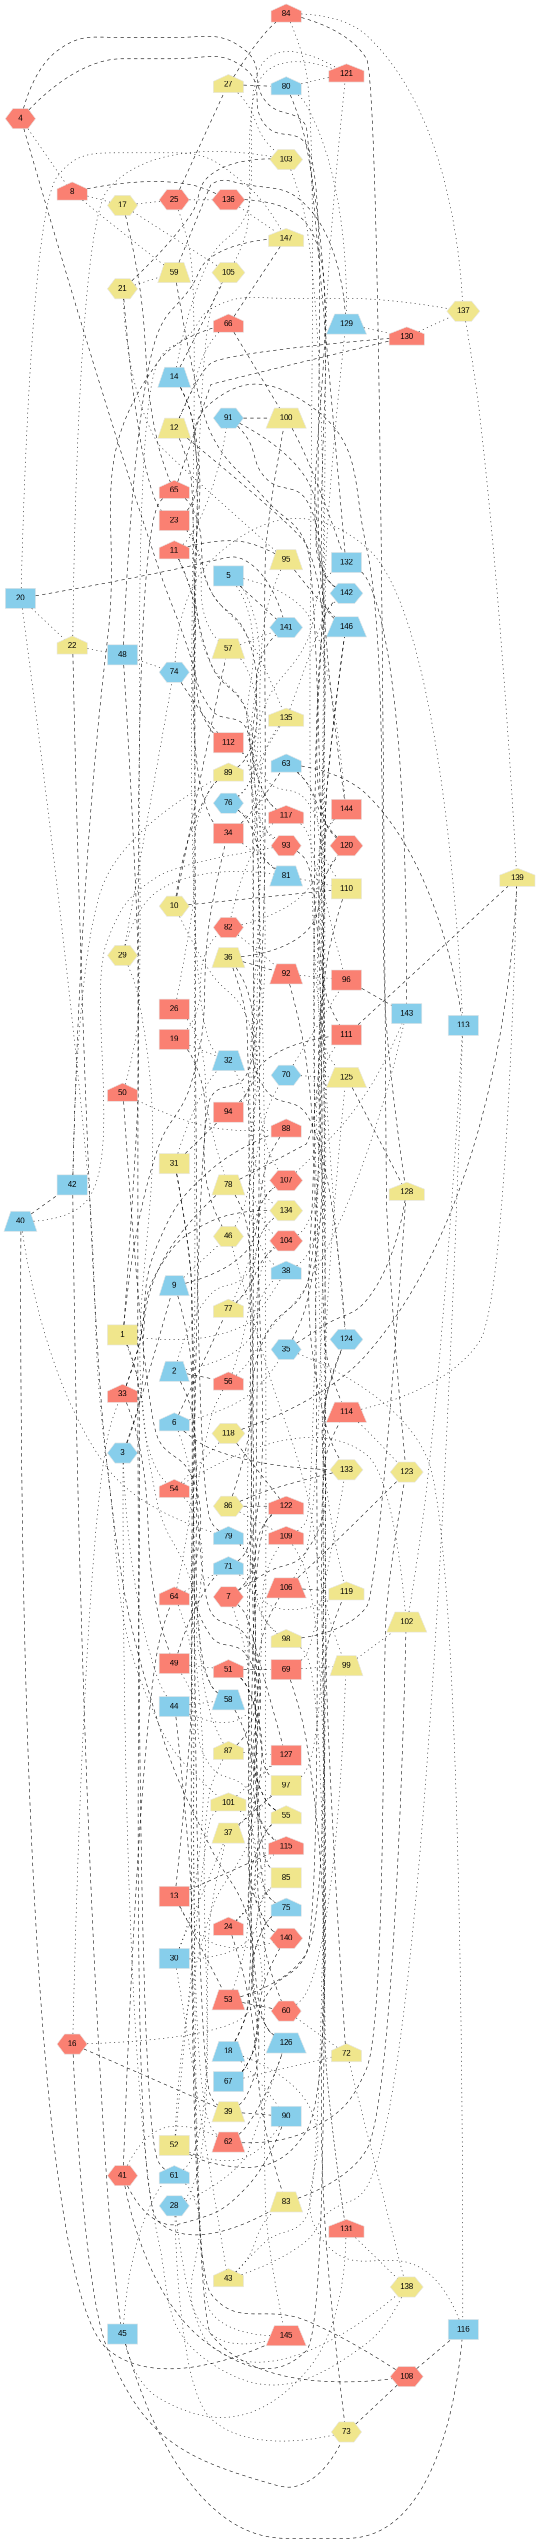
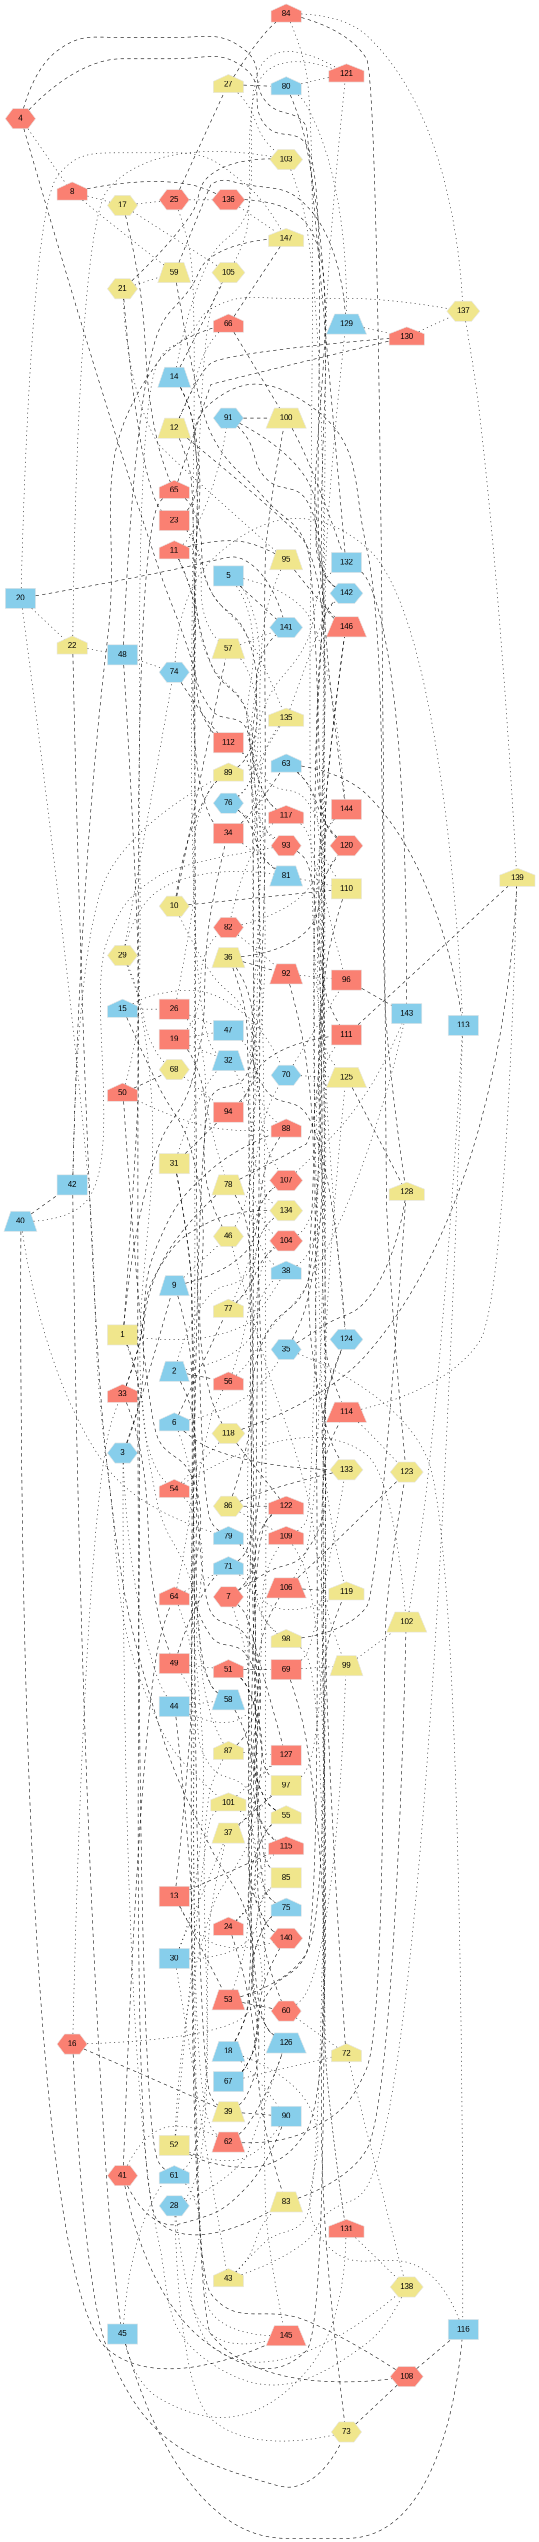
node "146": fillcolor skyblue -> salmon
node "15": added
node "47": added
node "68": added
